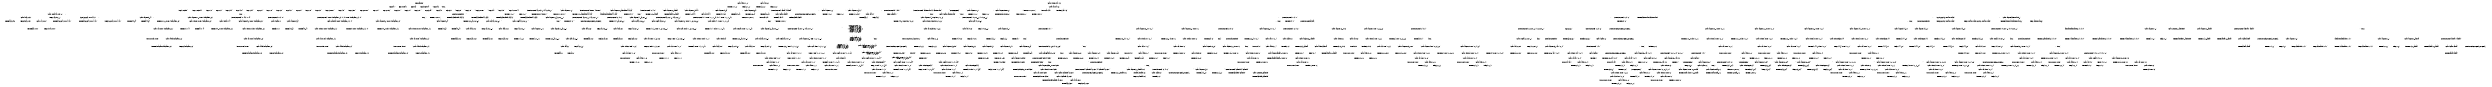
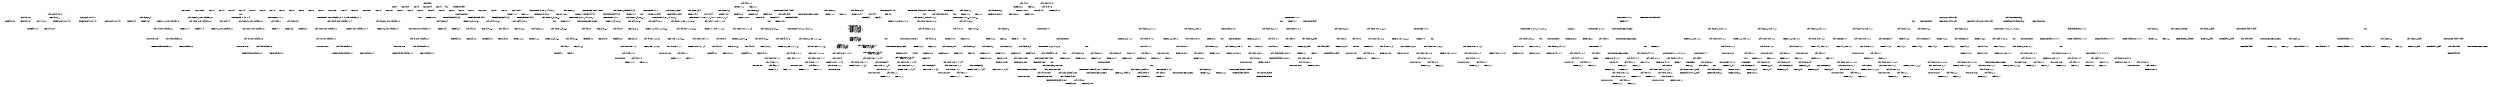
node "(METHOD_RETURN,int __fastcall)": added
node "(LITERAL,1,greaterThan ( 1 ))": label "(LITERAL,1,greaterThan ( 1 ))" -> "(LITERAL,1,while ( 1 ))"
